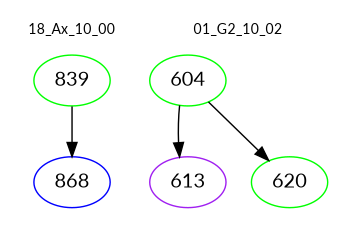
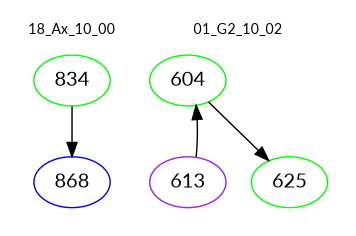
node "839": label "839" -> "834"
edge "604" -> "613": reversed
node "620": label "620" -> "625"
